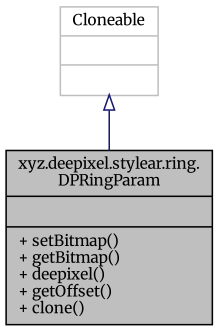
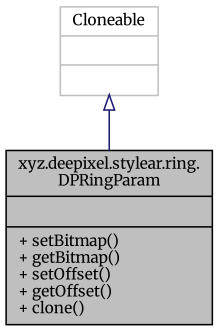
node "xyz.deepixel.stylear.ring.": text "+ deepixel()" -> "+ setOffset()"
